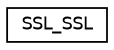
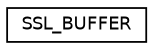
node "SSL_SSL": label "SSL_SSL" -> "SSL_BUFFER"
